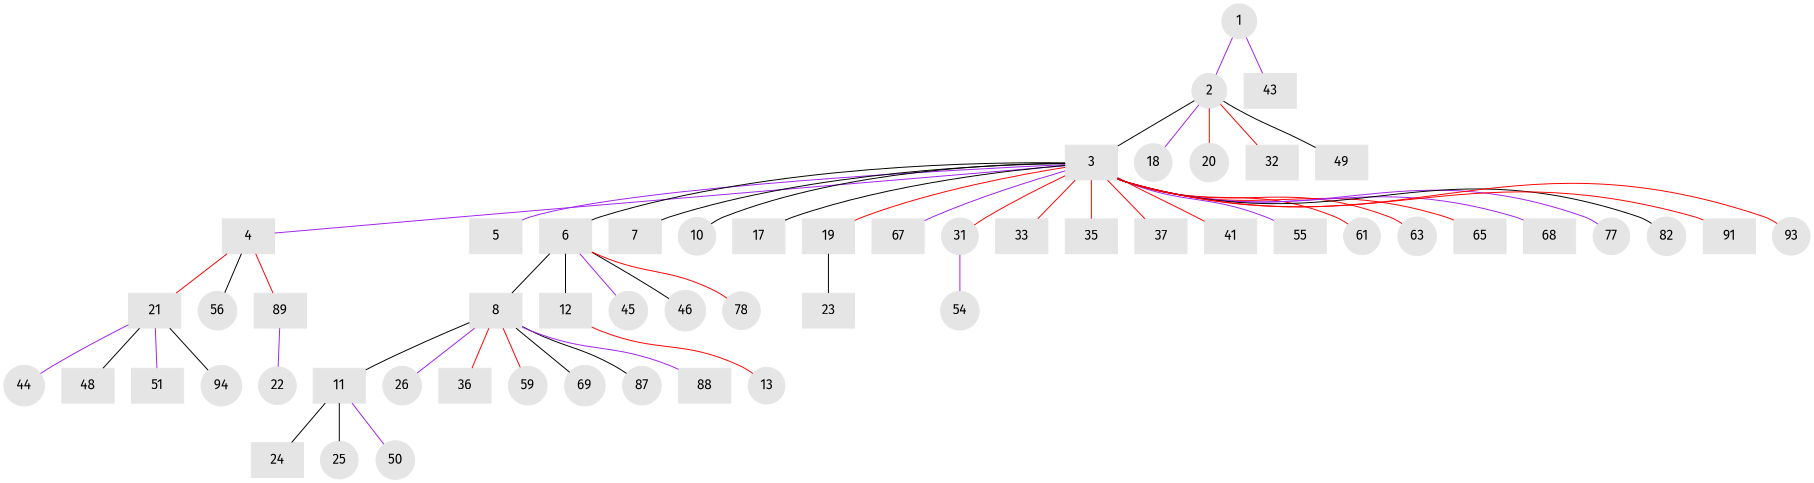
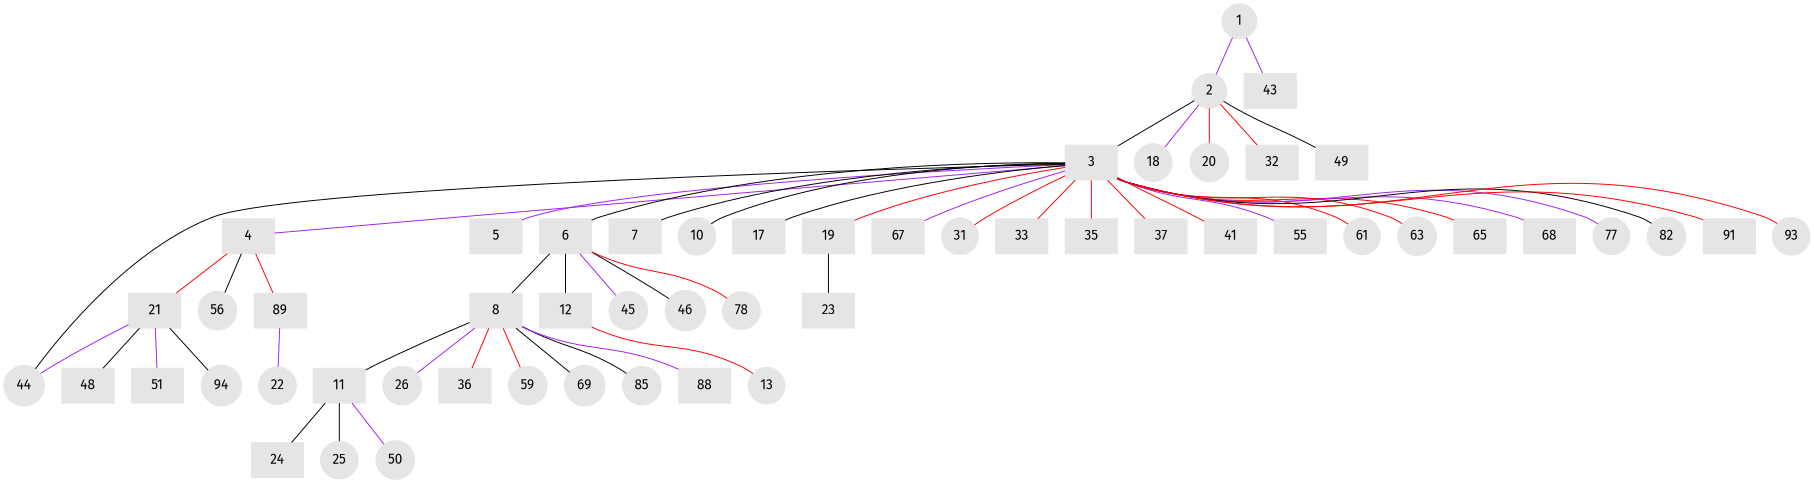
edge "3" -- "44": added
node "54": removed
node "87": label "87" -> "85"
